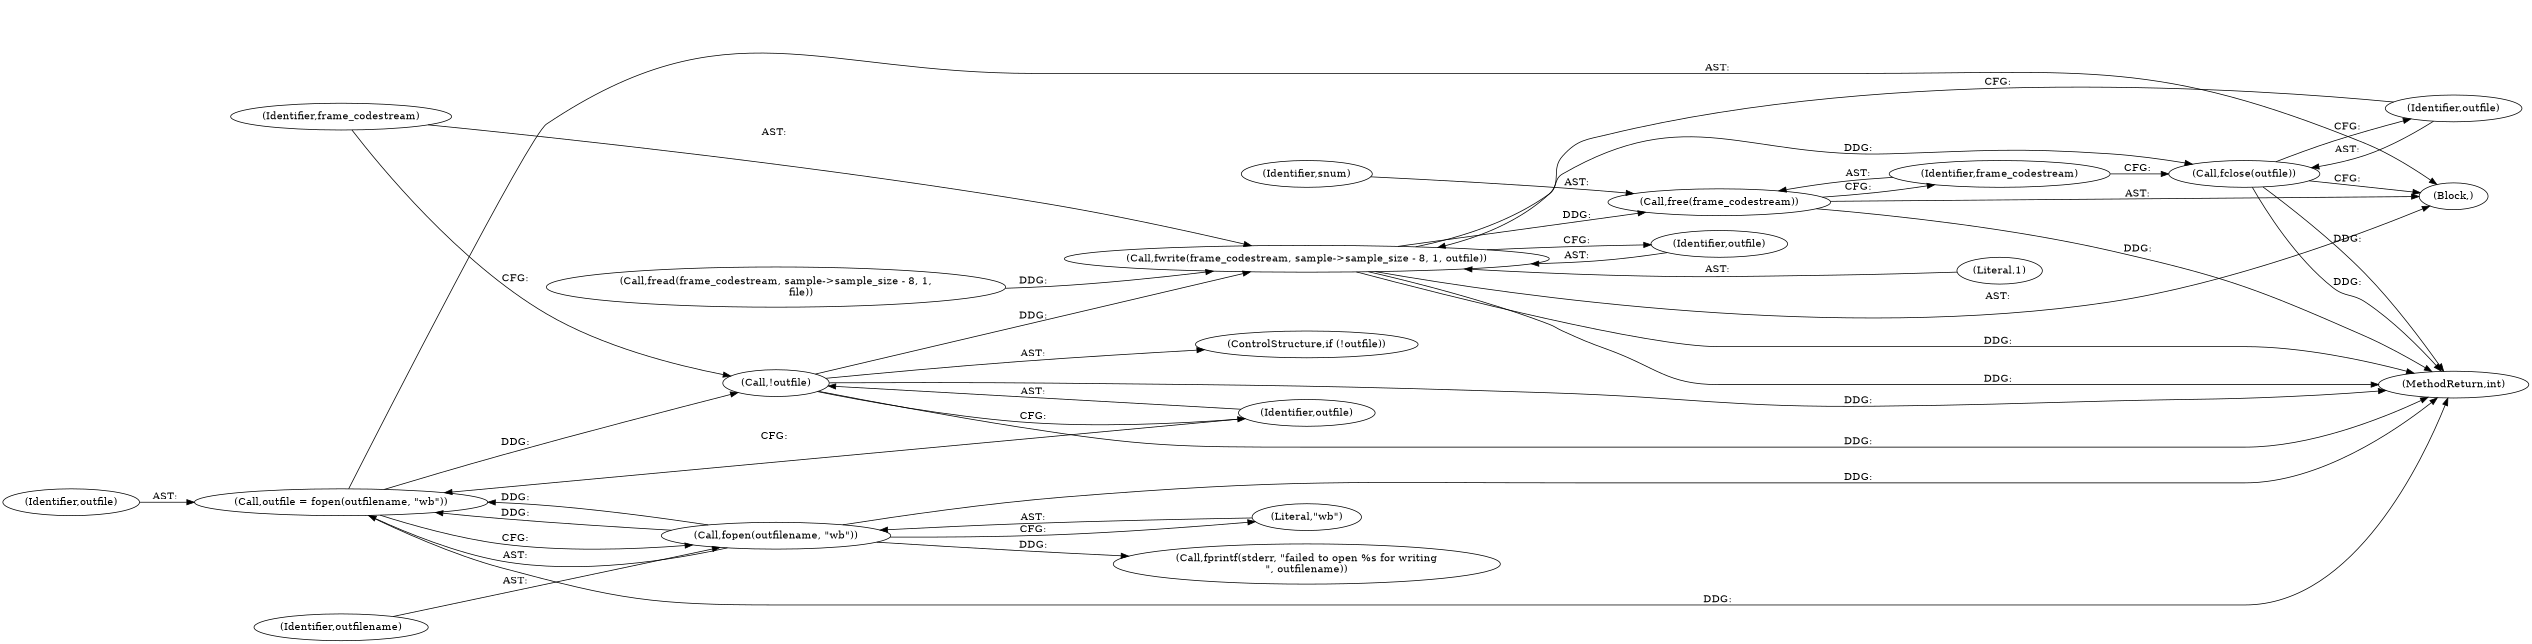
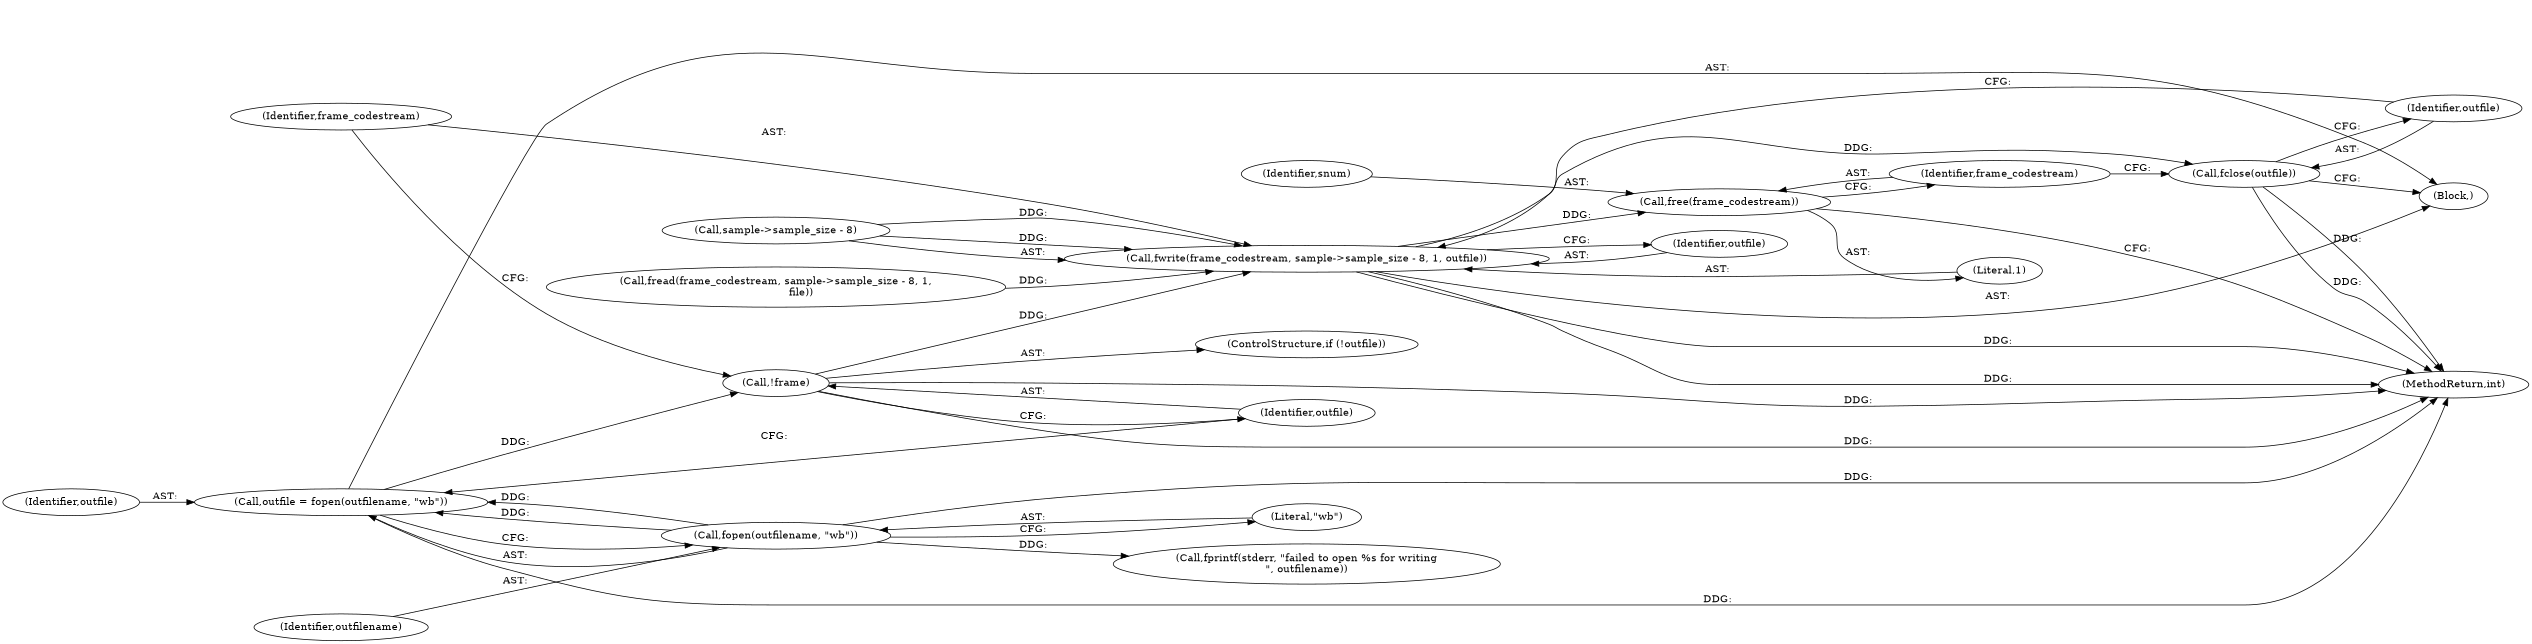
edge "(Call,free(frame_codestream))" -> "(Block,)": now "(Call,free(frame_codestream))" -> "(Literal,1)"
node "(Call,sample->sample_size - 8)": added
edge "(Call,free(frame_codestream))" -> "(MethodReturn,int)": label "DDG: " -> "CFG: "
node "(Call,!outfile)": label "(Call,!outfile)" -> "(Call,!frame)"
